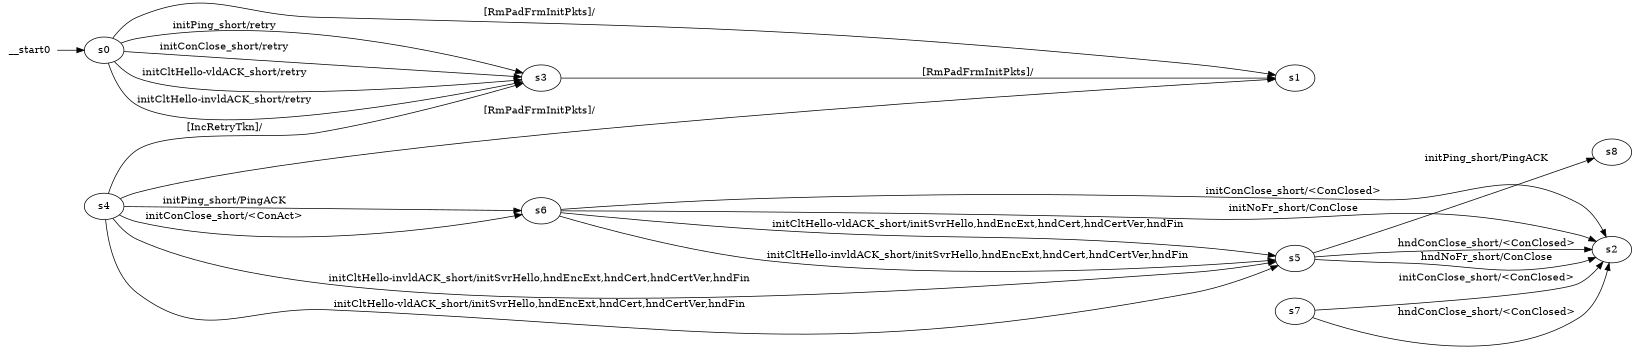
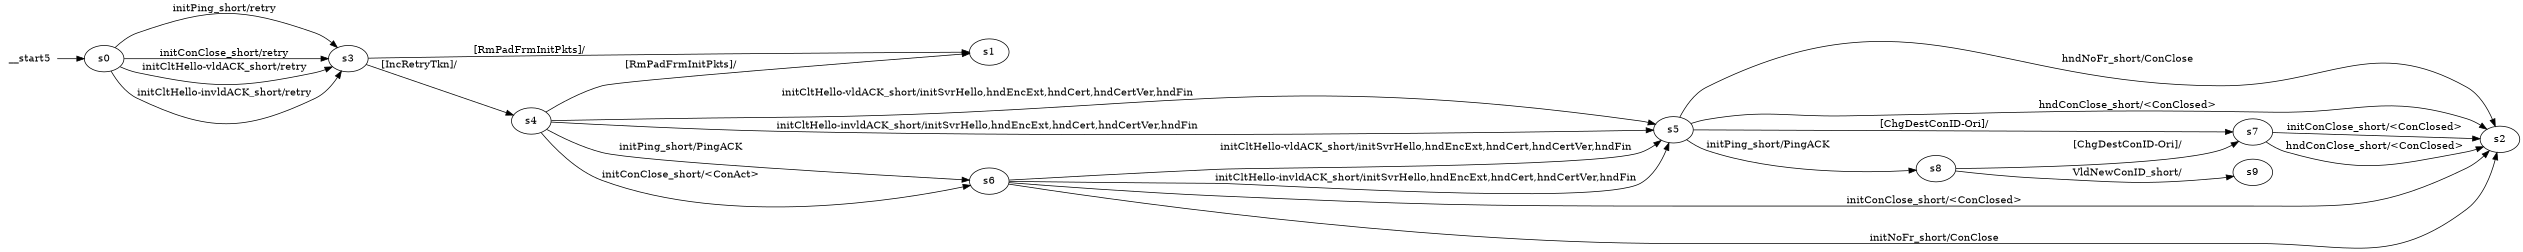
edge "s0" -> "s1": removed, label "[RmPadFrmInitPkts]/"
node "__start0": label "__start0" -> "__start5"
edge "s5" -> "s7": added, label "[ChgDestConID-Ori]/"
edge "s4" -> "s3": reversed
edge "s8" -> "s7": added, label "[ChgDestConID-Ori]/"
node "s9": added
